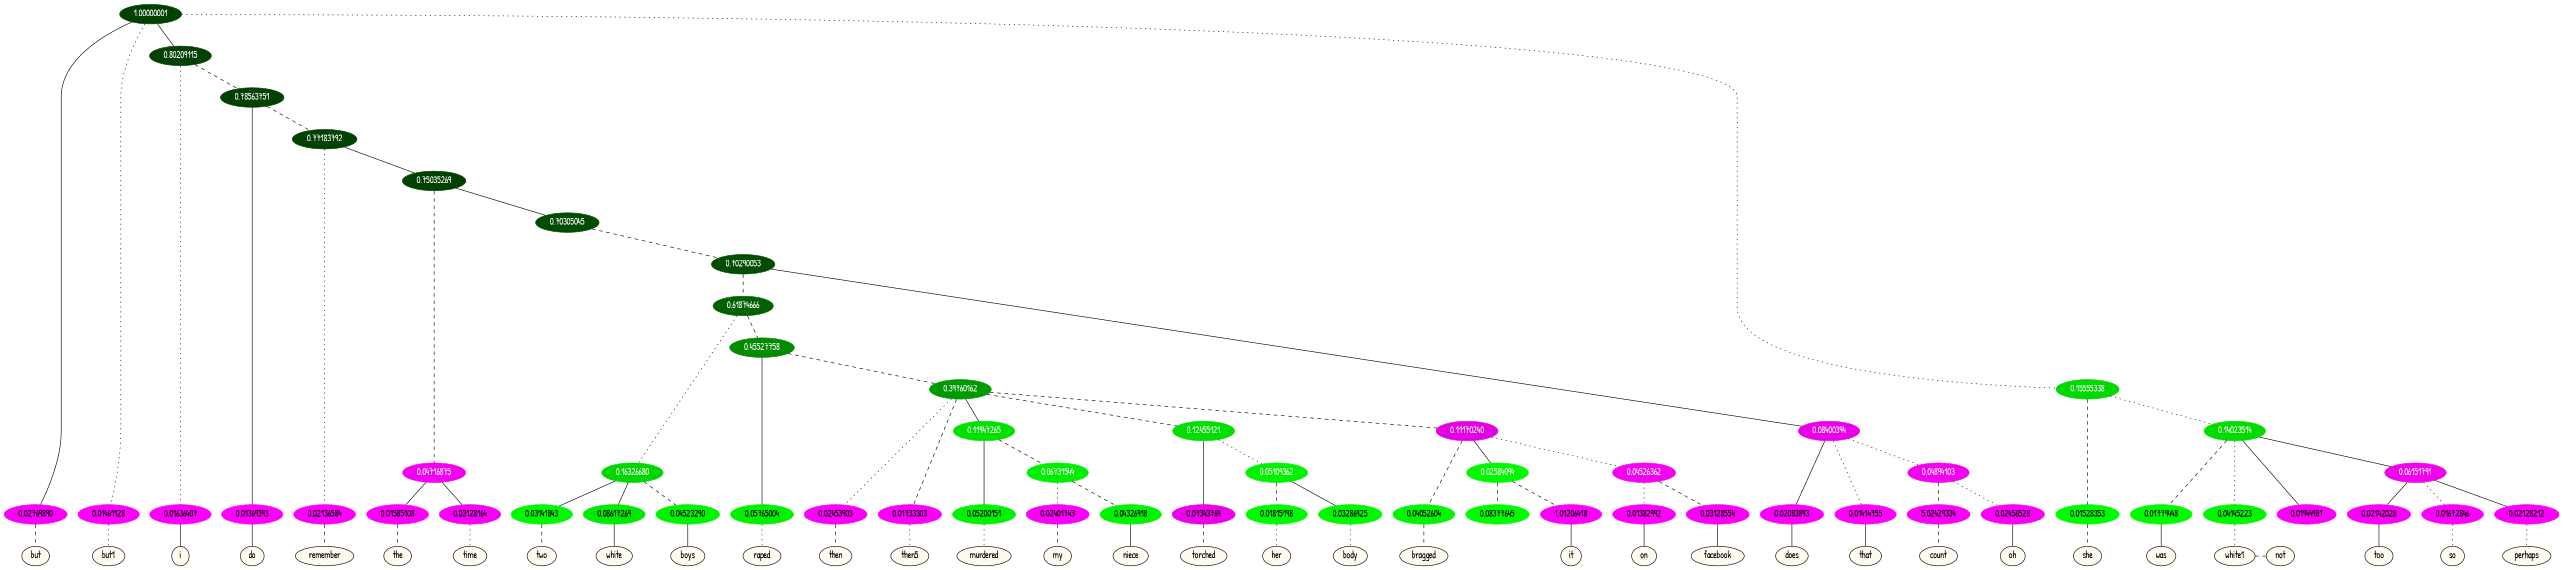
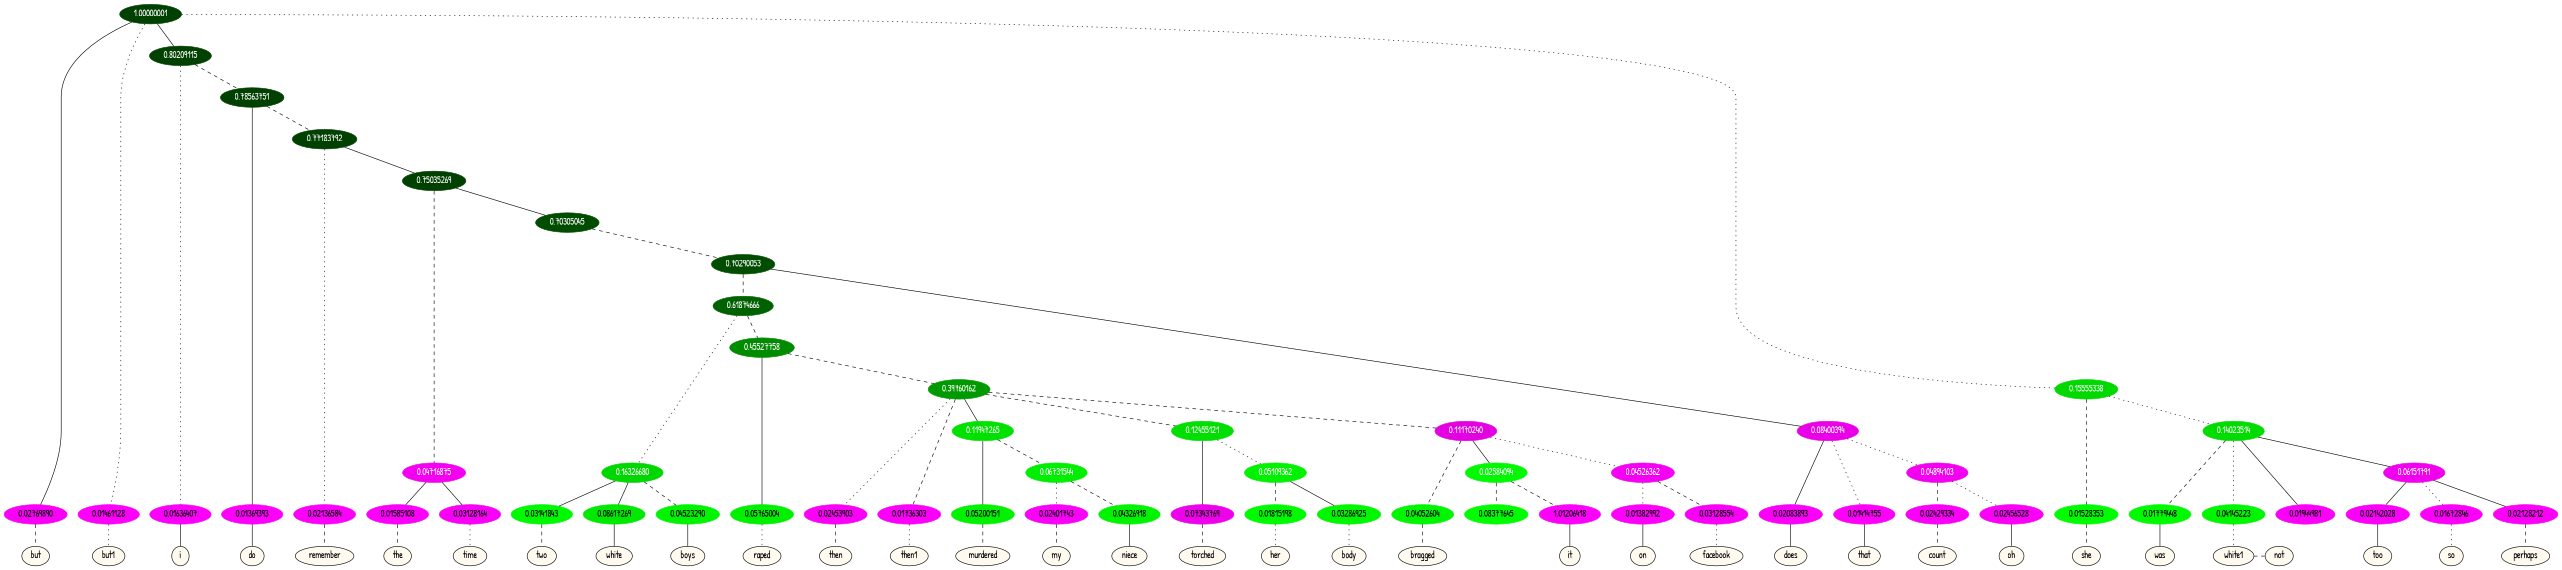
node "0.01733303": label "0.01733303" -> "0.01736303"
node "5.02429334": label "5.02429334" -> "0.02429334"
edge "0.05200151" -- "murdered": style dotted -> dashed
edge "0.03128554" -- "facebook": style solid -> dotted
edge "0.02128212" -- "perhaps": style dotted -> dashed
node "then5": label "then5" -> "then1"
